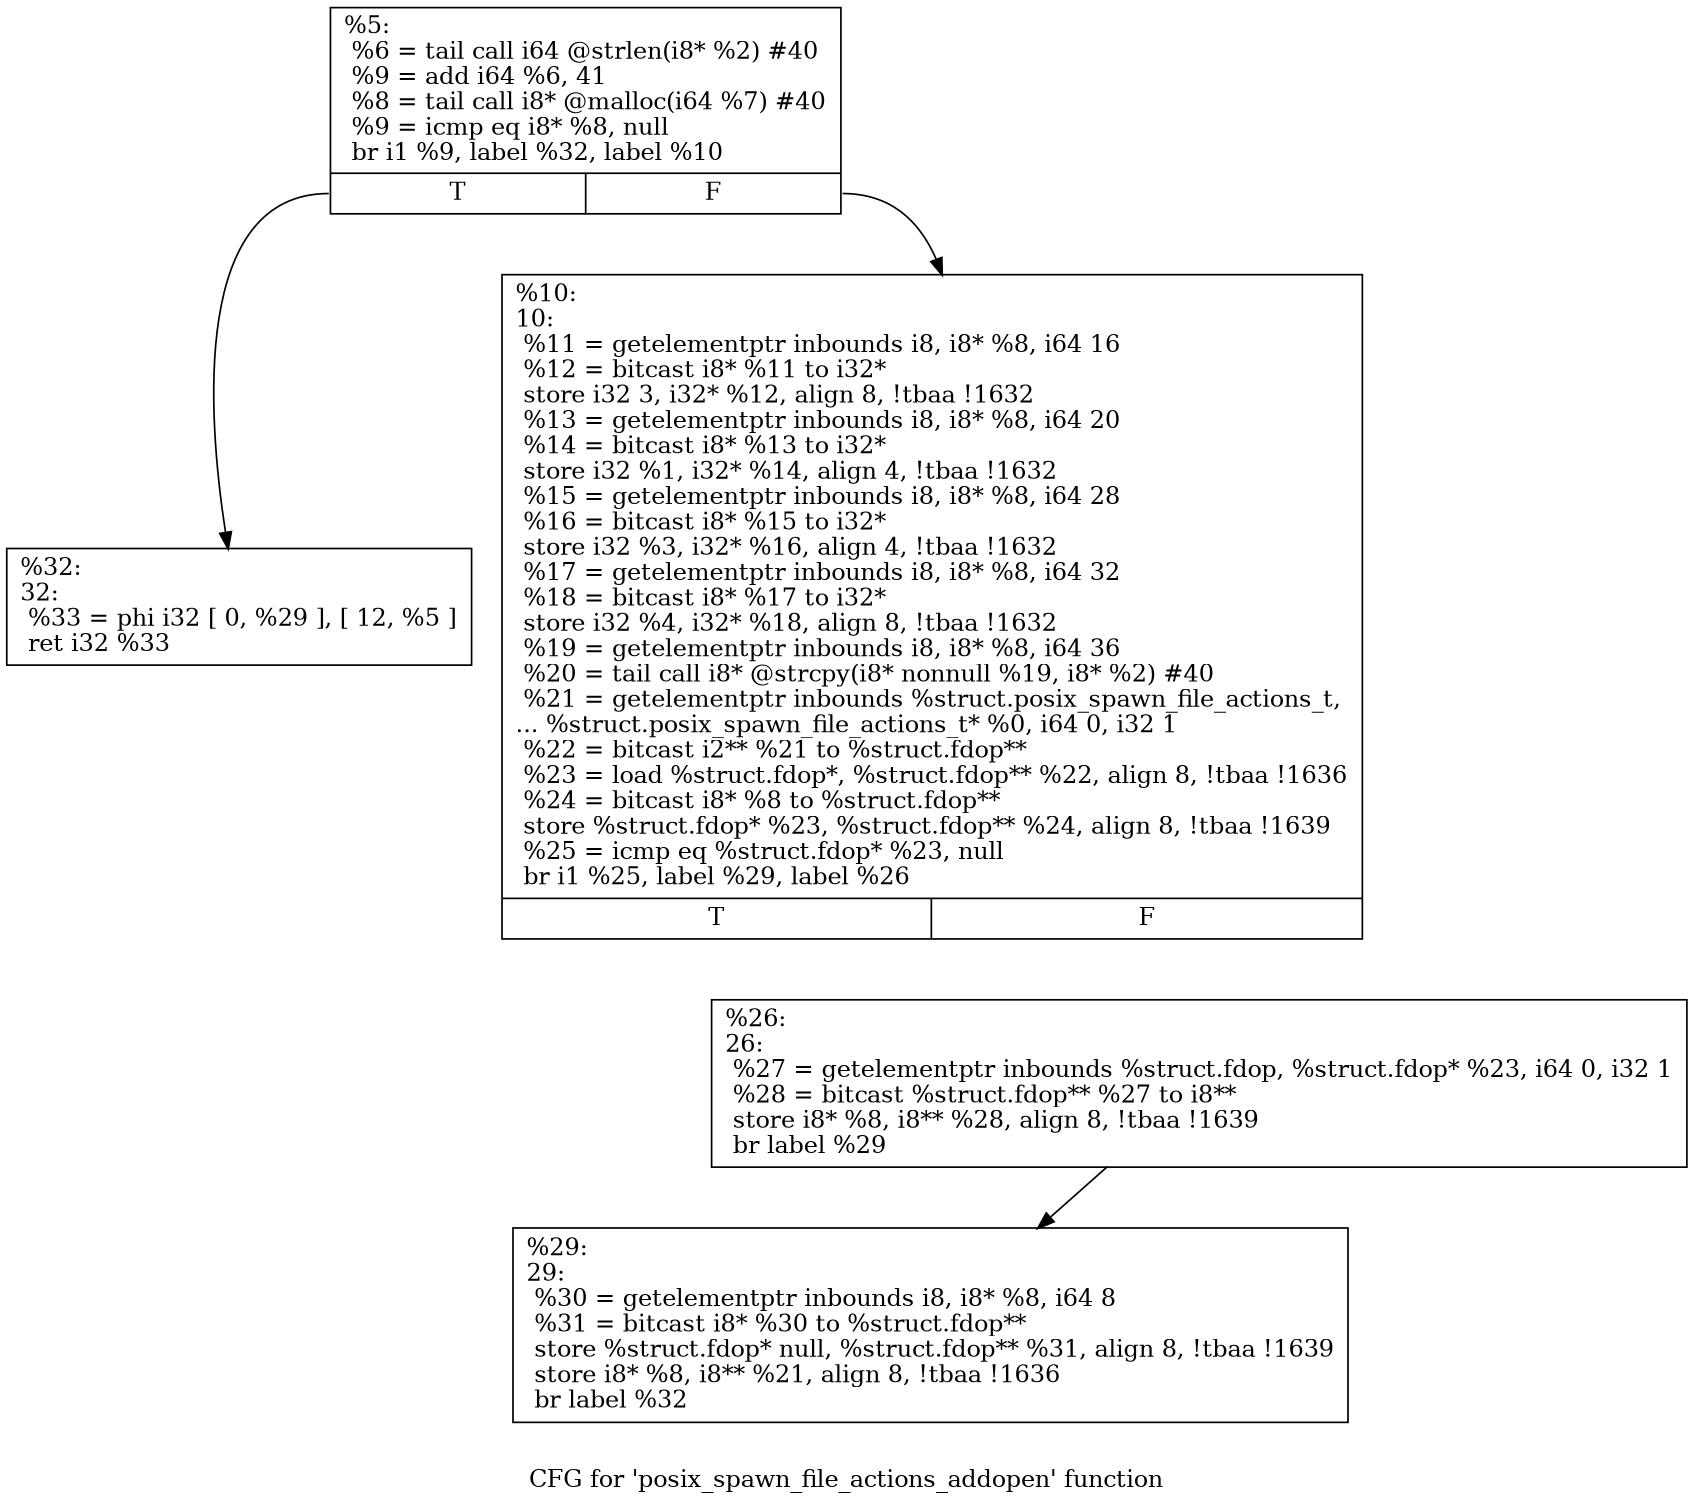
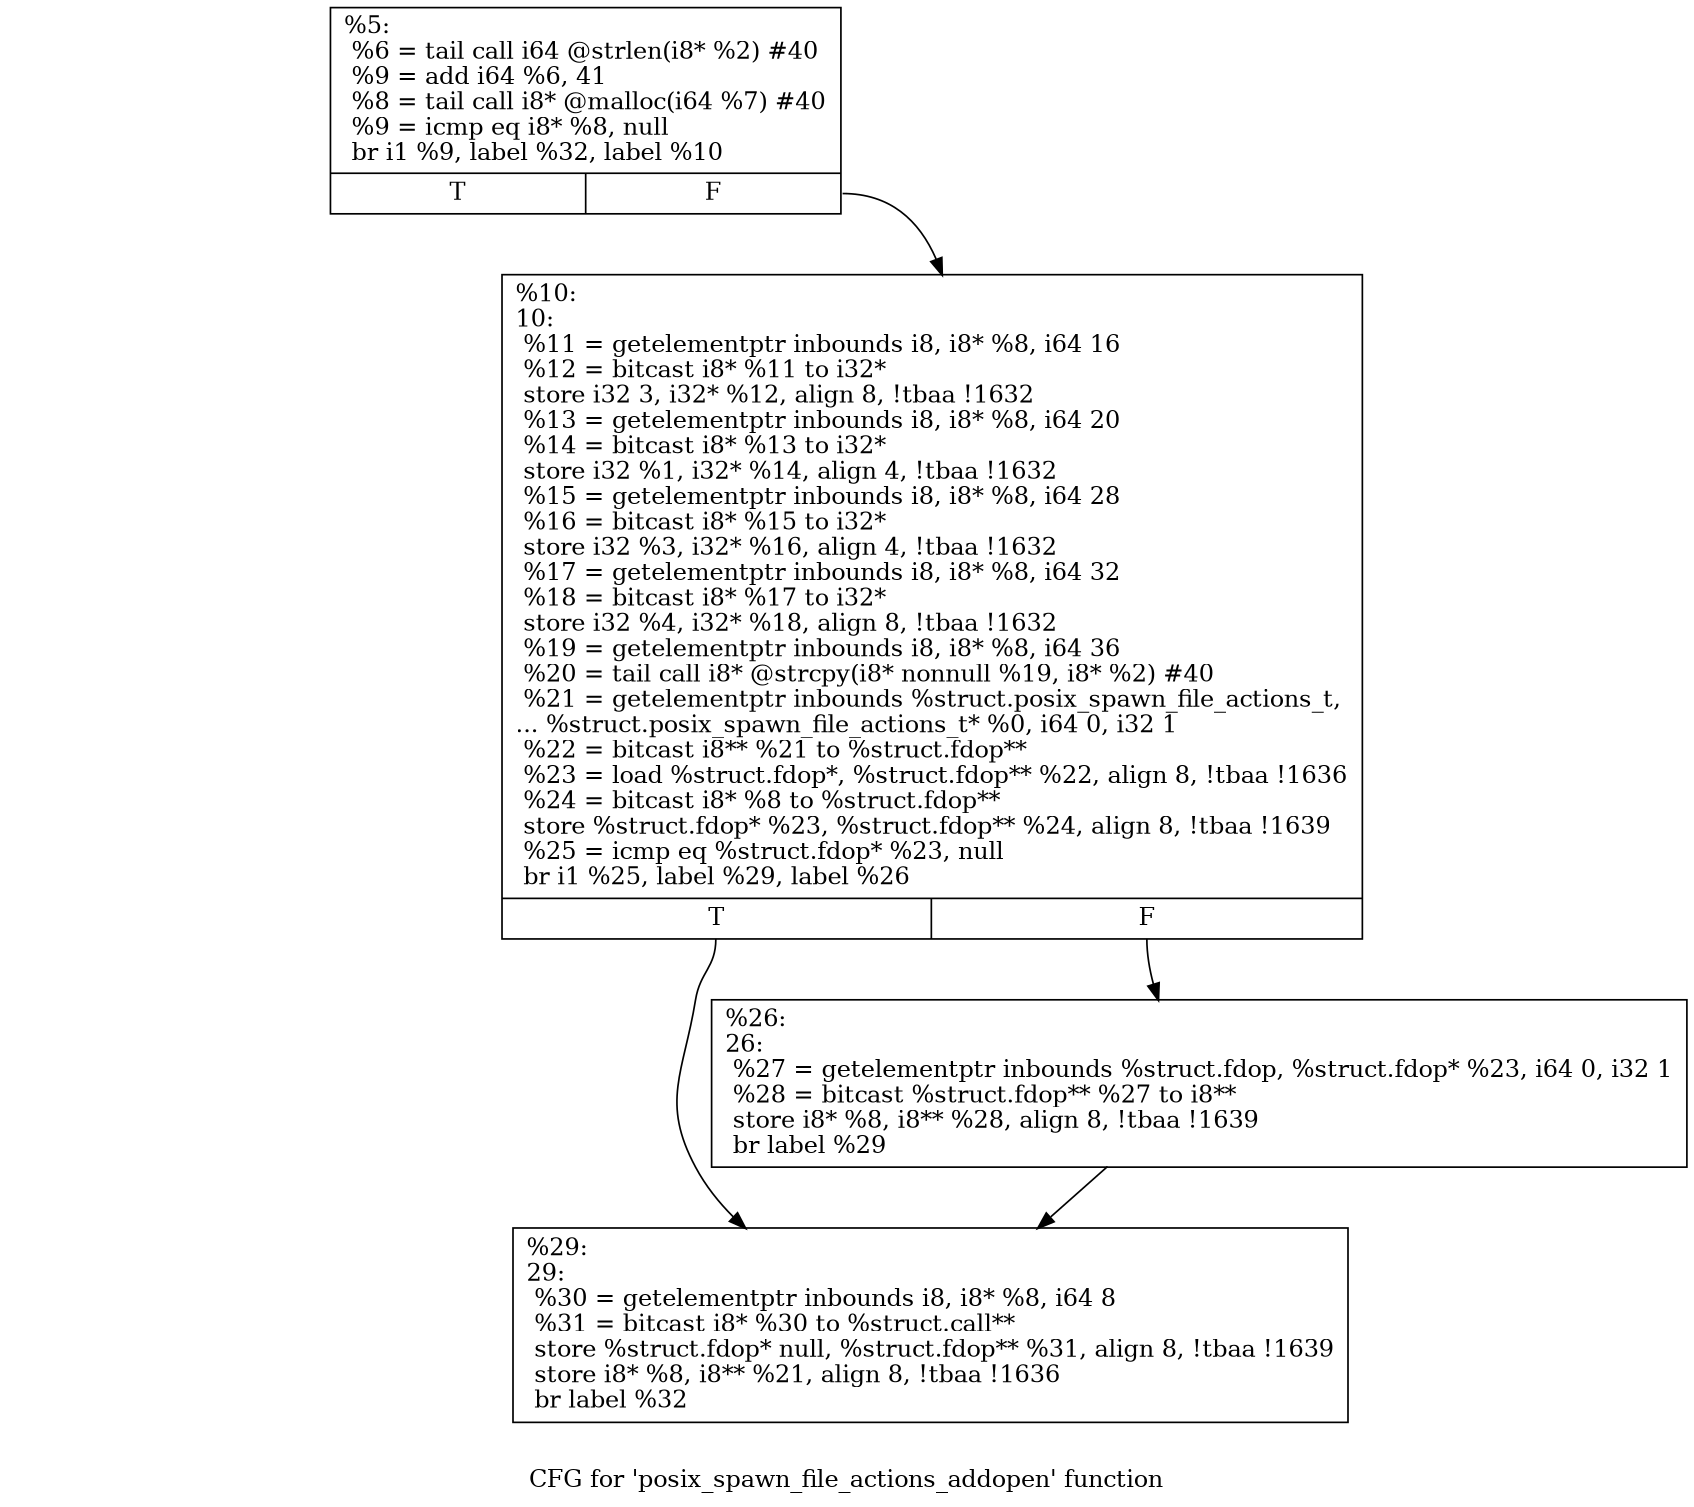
node "%32:": removed
node "%10:": text "%22 = bitcast i2** %21 to %struct.fdop**" -> "%22 = bitcast i8** %21 to %struct.fdop**"
edge "%10:" -> "%26:": added
edge "%10:" -> "%29:": added
node "%29:": text "%31 = bitcast i8* %30 to %struct.fdop**" -> "%31 = bitcast i8* %30 to %struct.call**"
